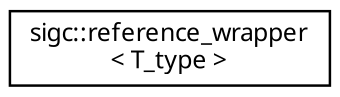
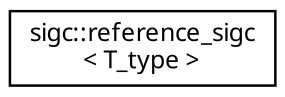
node "sigc::reference_wrapper < T_type >": label "sigc::reference_wrapper < T_type >" -> "sigc::reference_sigc < T_type >"
